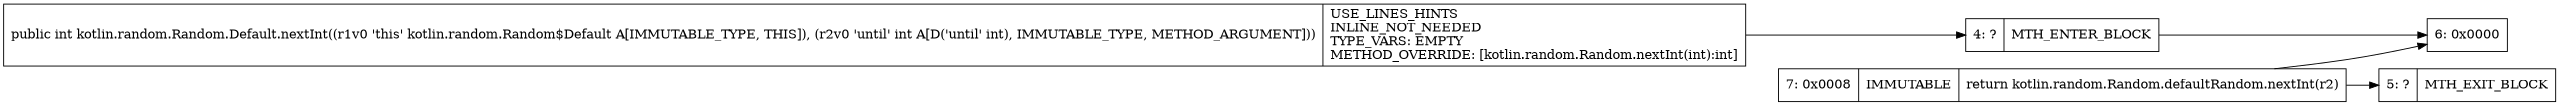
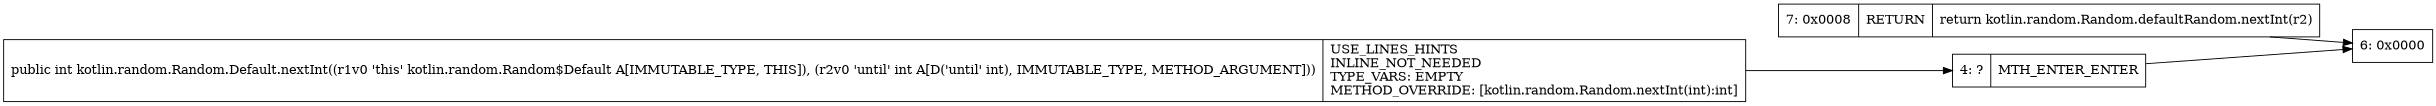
node "4: ?": text "MTH_ENTER_BLOCK" -> "MTH_ENTER_ENTER"
node "7: 0x0008": text "IMMUTABLE" -> "RETURN"
node "5: ?": removed
